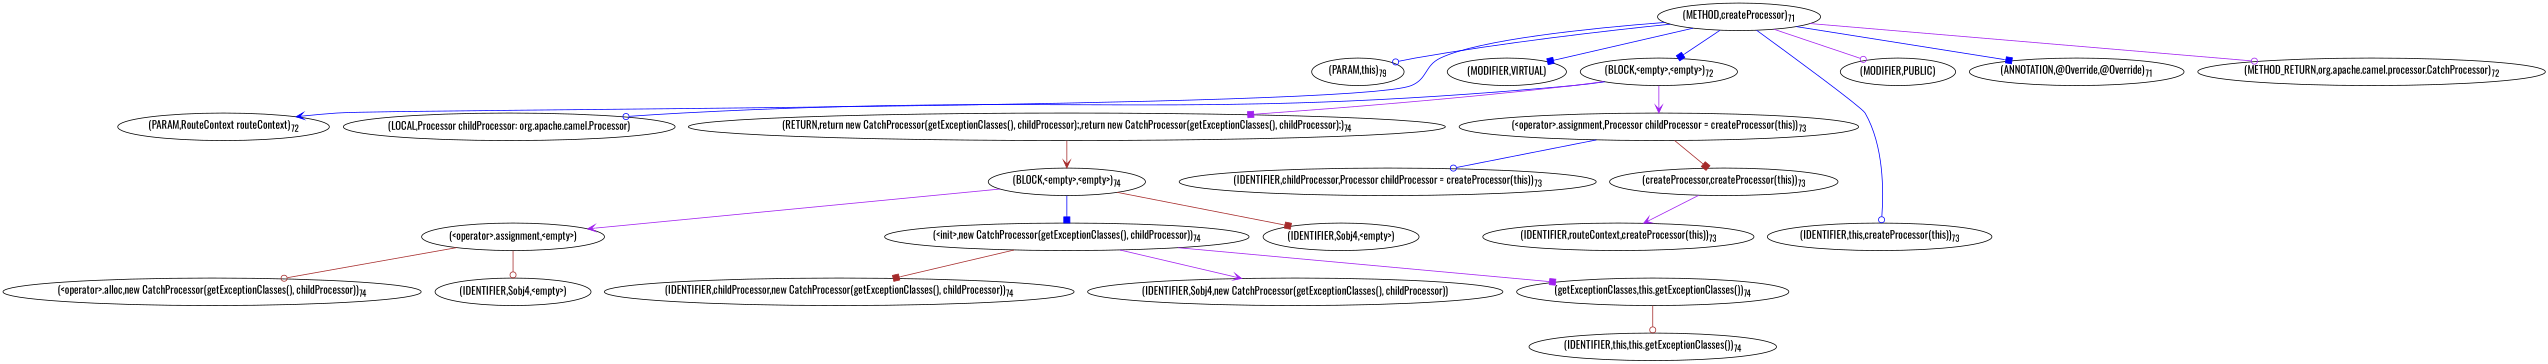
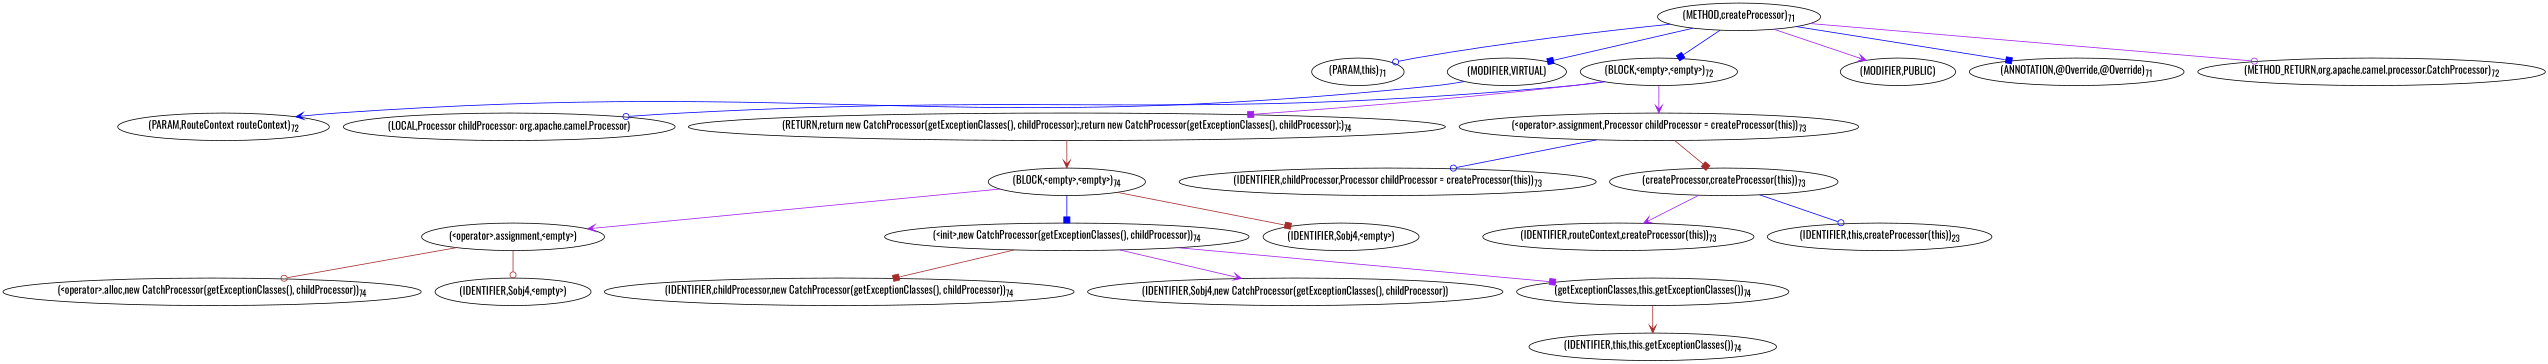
edge "(METHOD,createProcessor)" -> "(MODIFIER,PUBLIC)": arrowhead odot -> vee
node "(PARAM,this)": text "79" -> "71"
edge "(METHOD,createProcessor)" -> "(PARAM,RouteContext routeContext)": now "(MODIFIER,VIRTUAL)" -> "(PARAM,RouteContext routeContext)"
edge "(METHOD,createProcessor)" -> "(IDENTIFIER,this,createProcessor(this))": now "(createProcessor,createProcessor(this))" -> "(IDENTIFIER,this,createProcessor(this))"
node "(IDENTIFIER,this,createProcessor(this))": text "73" -> "23"
edge "(getExceptionClasses,this.getExceptionClasses())" -> "(IDENTIFIER,this,this.getExceptionClasses())": arrowhead odot -> vee
